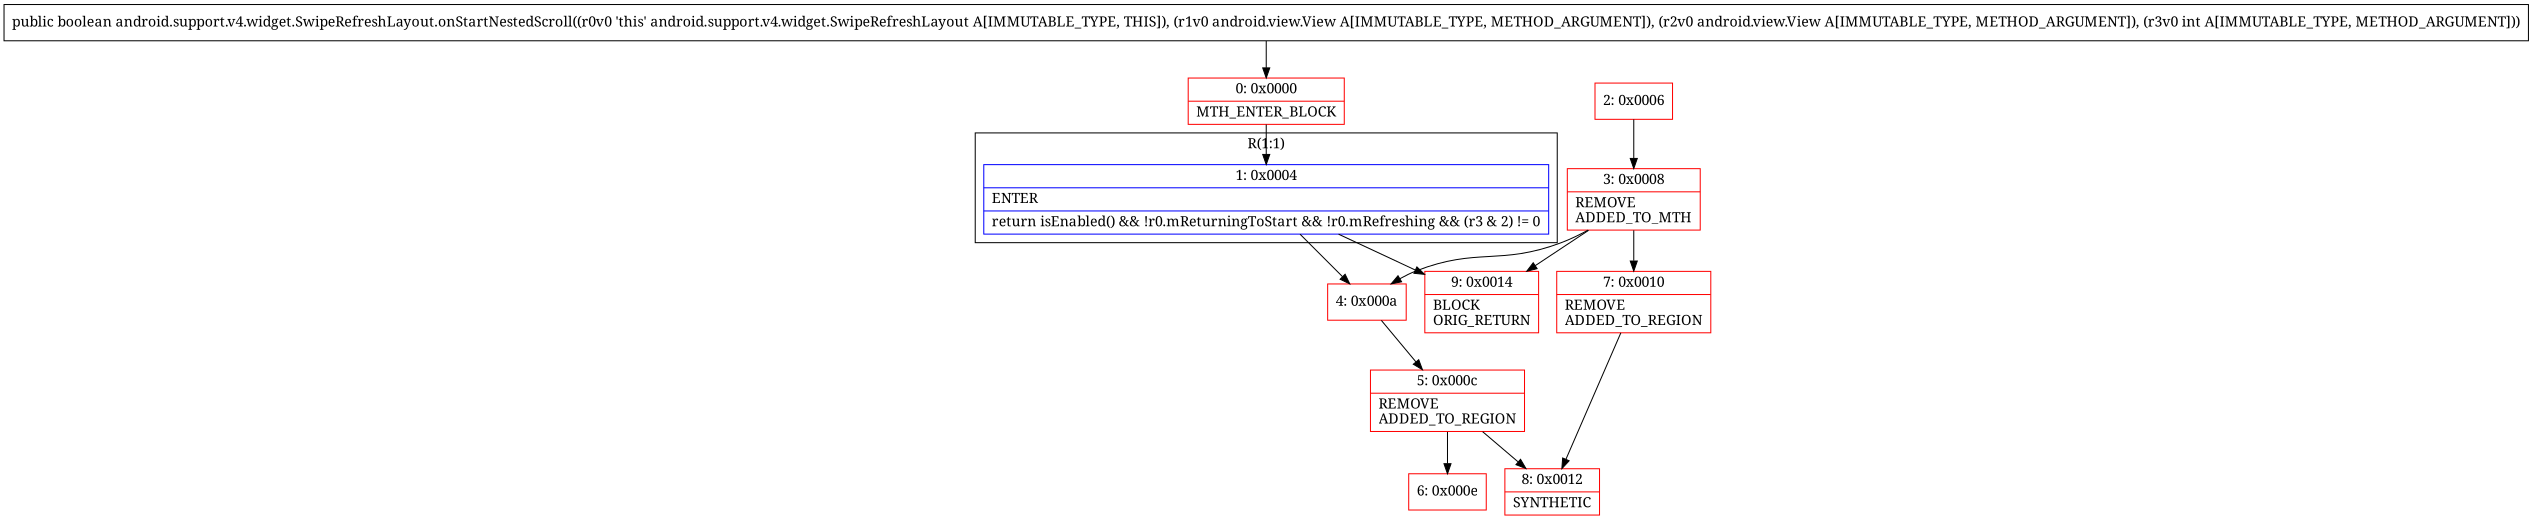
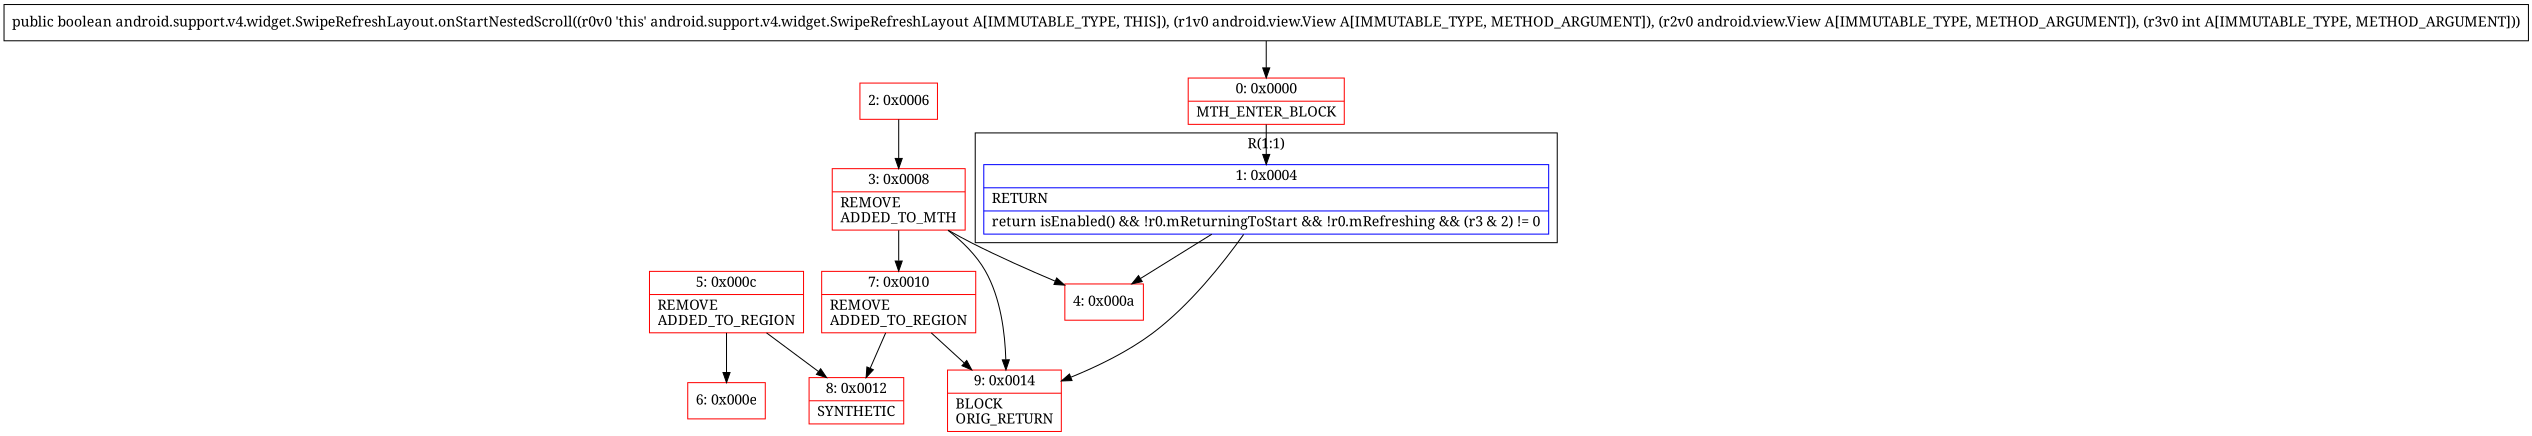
node "1: 0x0004": text "ENTER" -> "RETURN"
edge "4: 0x000a" -> "5: 0x000c": removed
edge "7: 0x0010" -> "9: 0x0014": added
